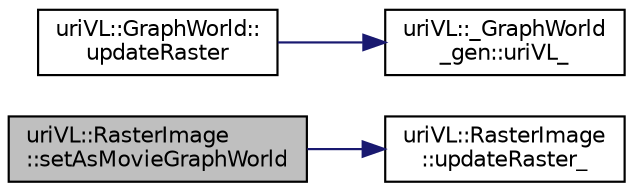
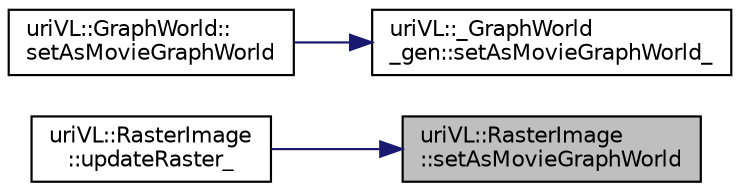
node "uriVL::GraphWorld:: updateRaster": label "uriVL::GraphWorld:: updateRaster" -> "uriVL::GraphWorld:: setAsMovieGraphWorld"
node "uriVL::_GraphWorld _gen::uriVL_": label "uriVL::_GraphWorld _gen::uriVL_" -> "uriVL::_GraphWorld _gen::setAsMovieGraphWorld_"
edge "uriVL::RasterImage ::setAsMovieGraphWorld" -> "uriVL::RasterImage ::updateRaster_": reversed
